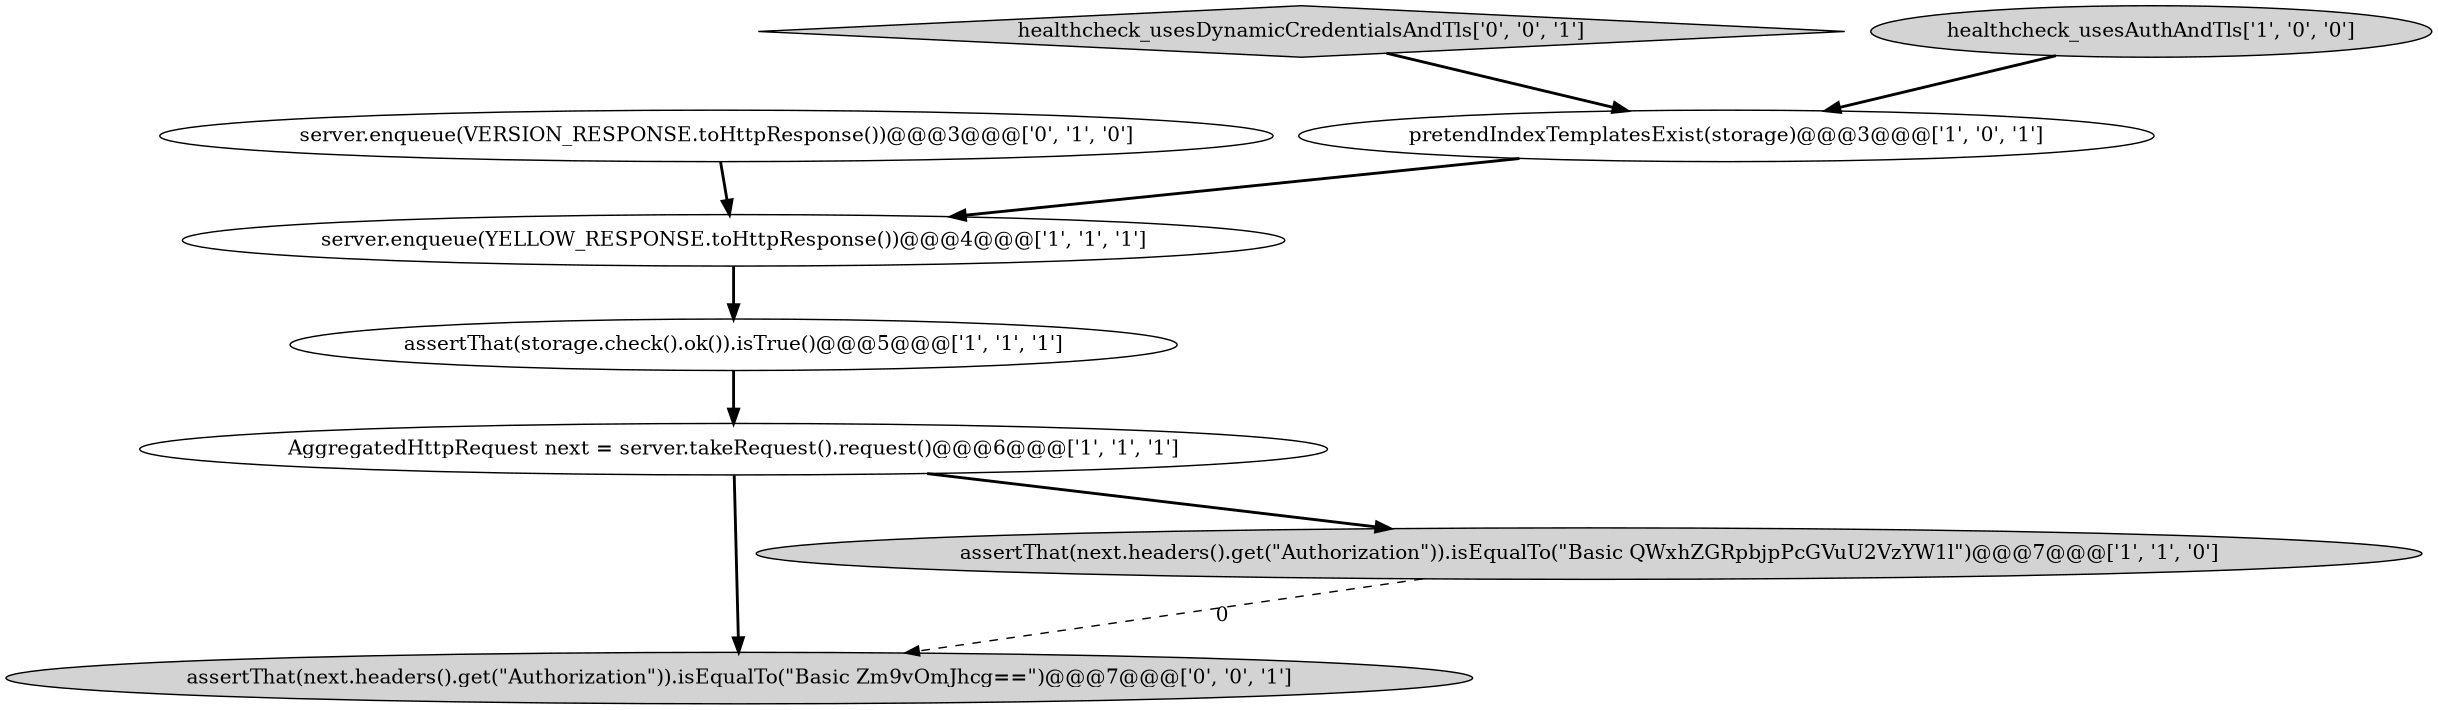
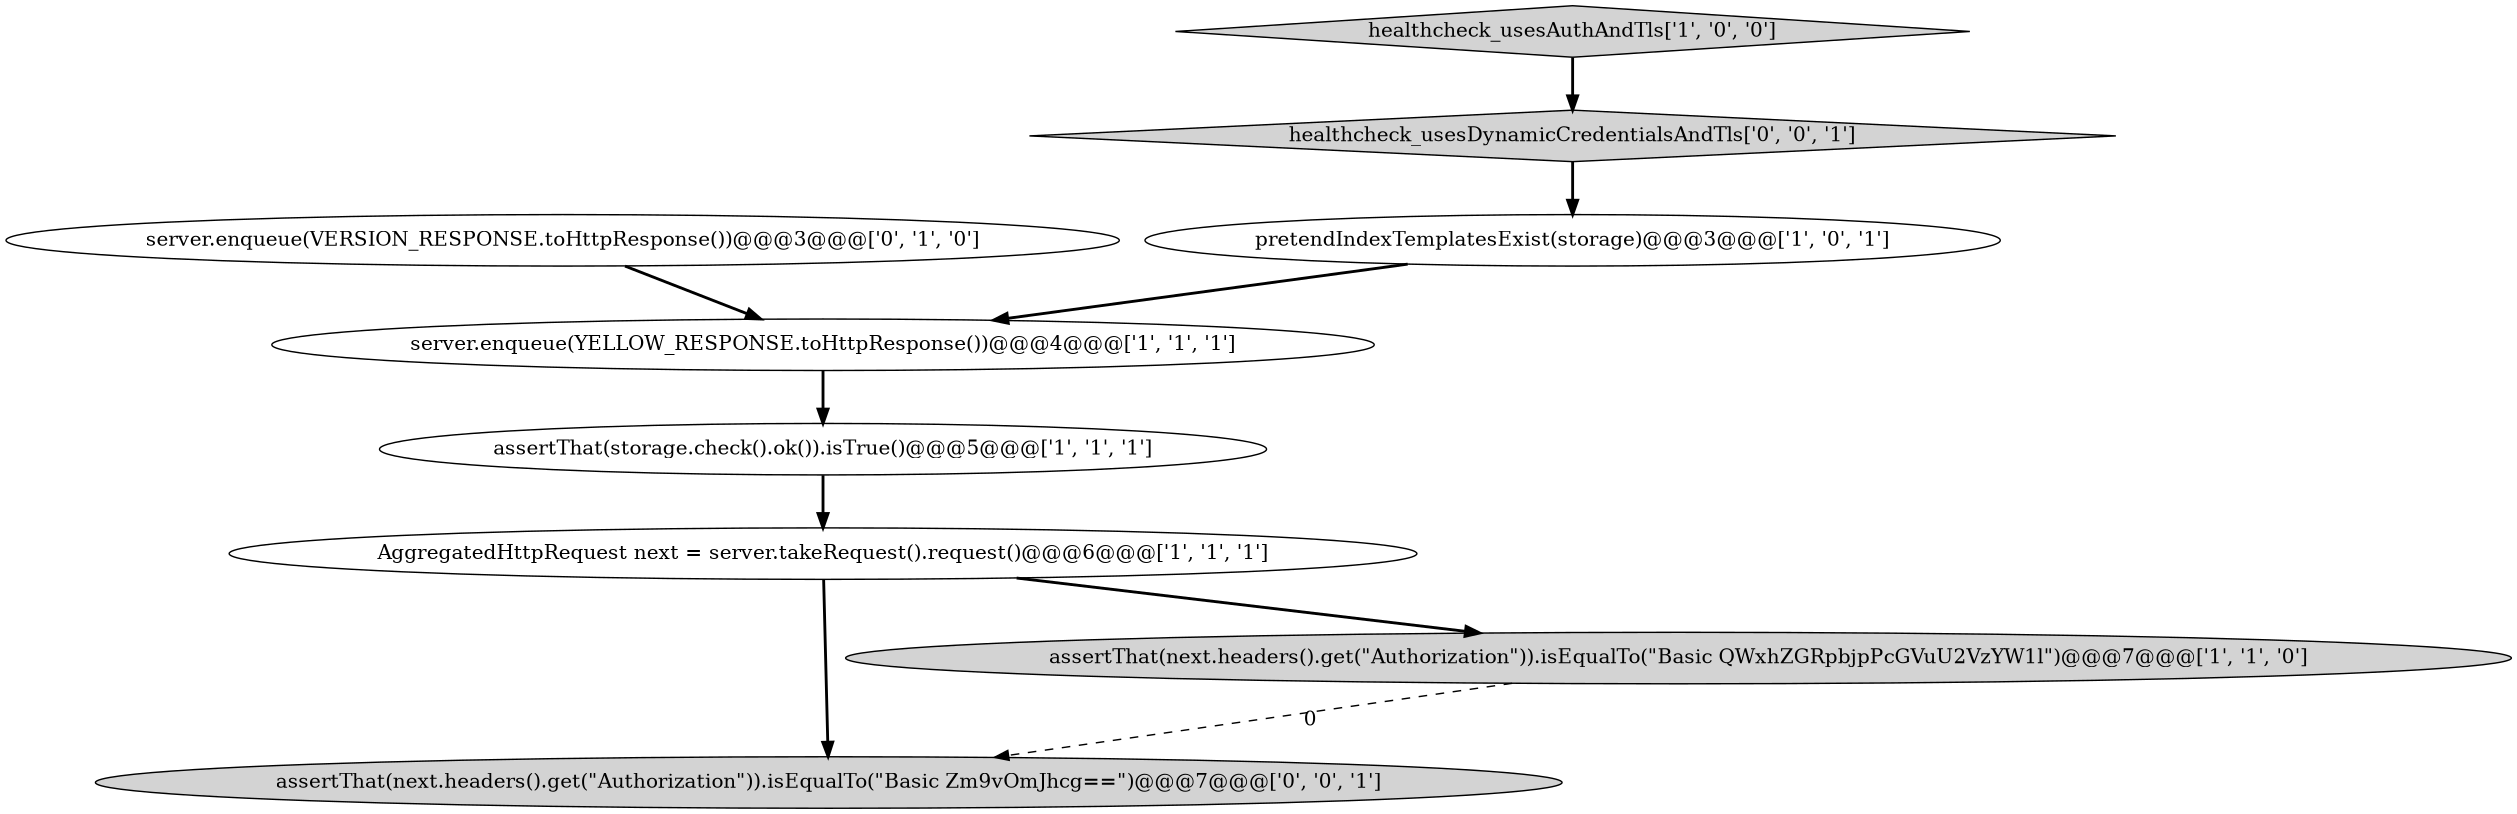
node "healthcheck_usesAuthAndTls['1', '0', '0']": shape ellipse -> diamond
edge "healthcheck_usesAuthAndTls['1', '0', '0']" -> "pretendIndexTemplatesExist(storage)@@@3@@@['1', '0', '1']": now "healthcheck_usesAuthAndTls['1', '0', '0']" -> "healthcheck_usesDynamicCredentialsAndTls['0', '0', '1']"
